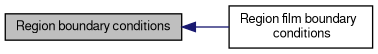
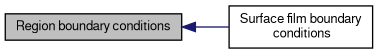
node "Region film boundary conditions": label "Region film boundary conditions" -> "Surface film boundary conditions"
